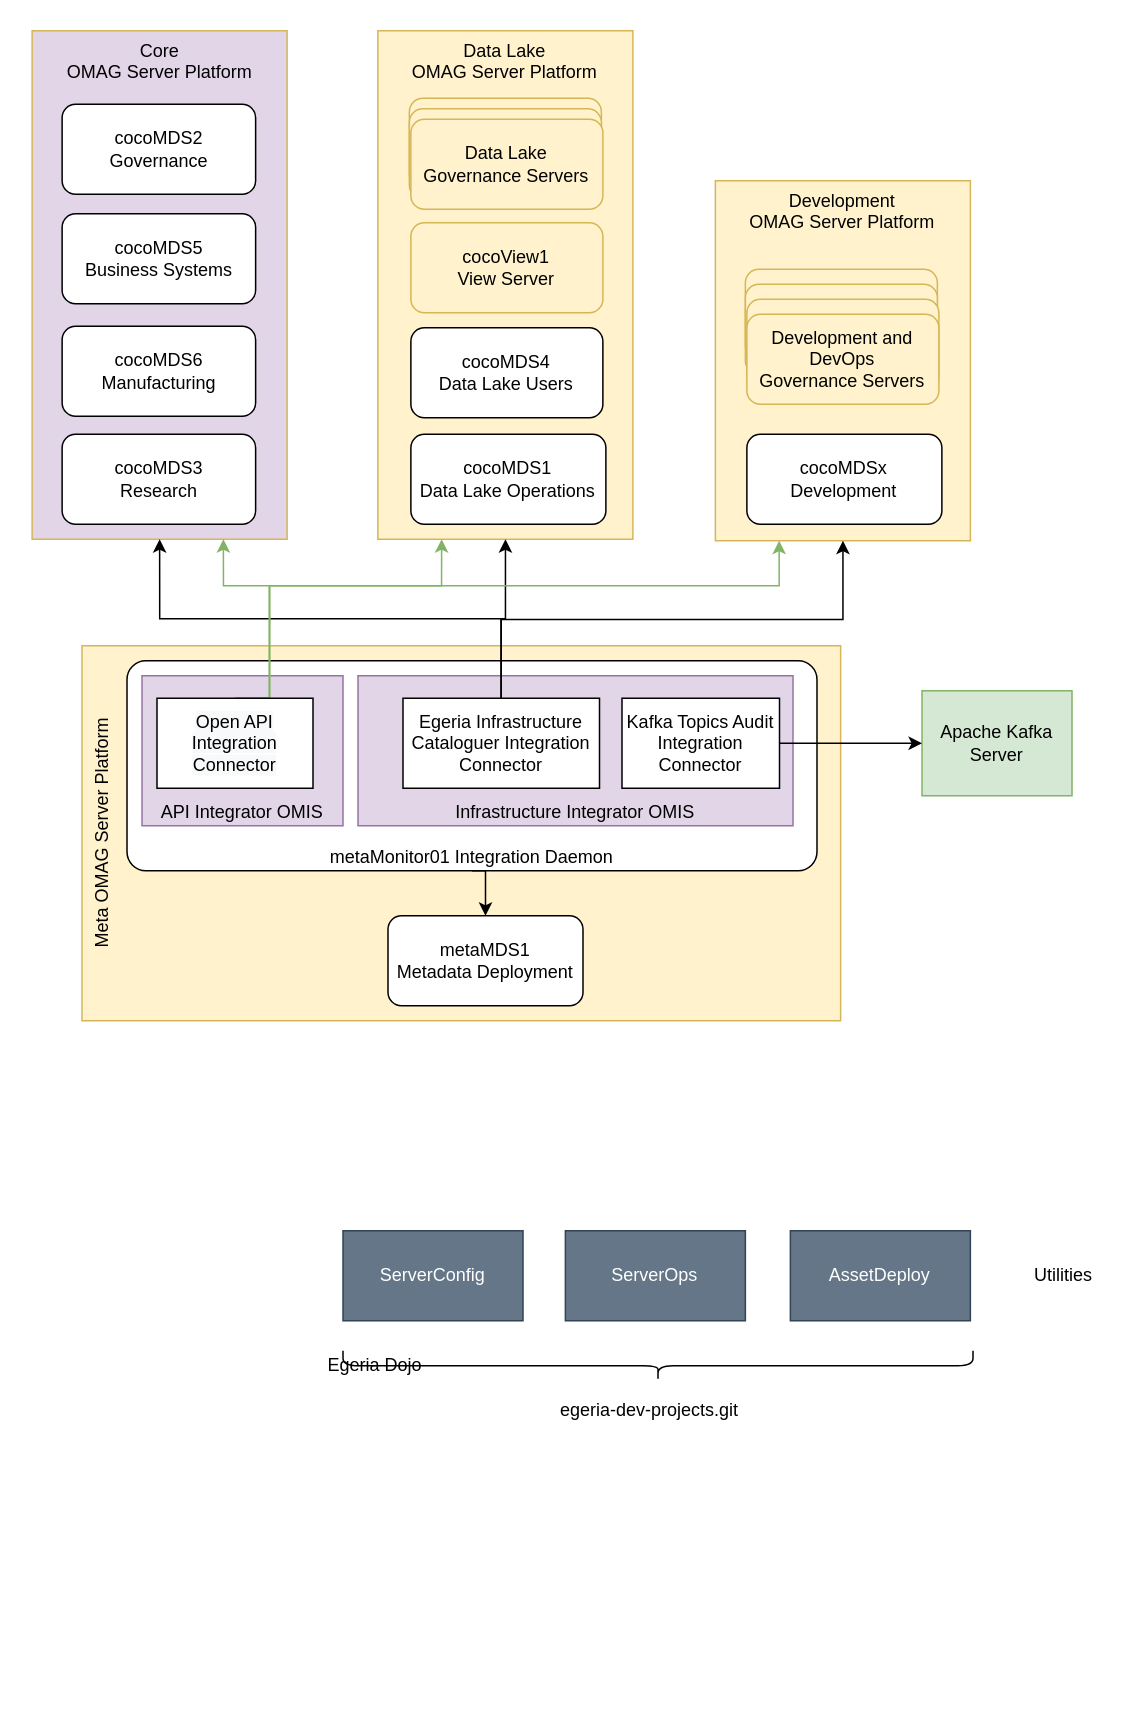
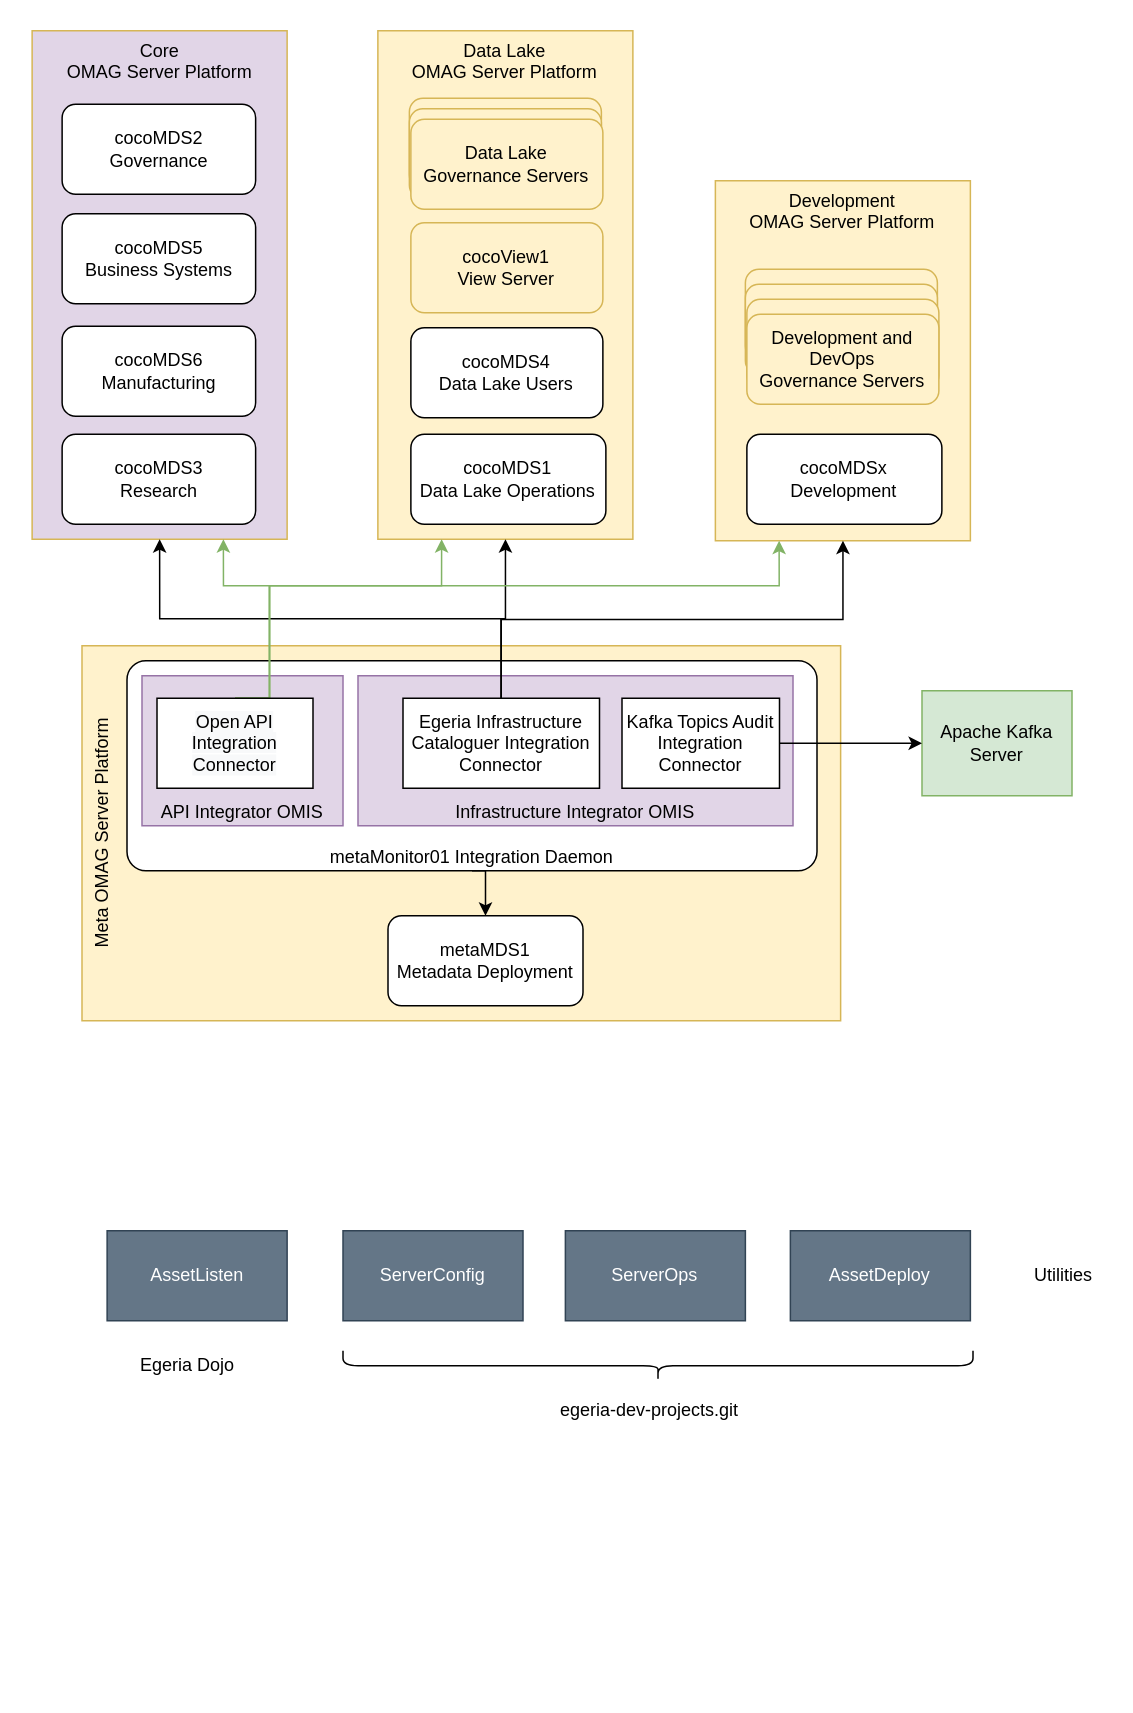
node "AssetListen": added
node "Egeria Dojo": moved (374, 1366) -> (187, 1366)
